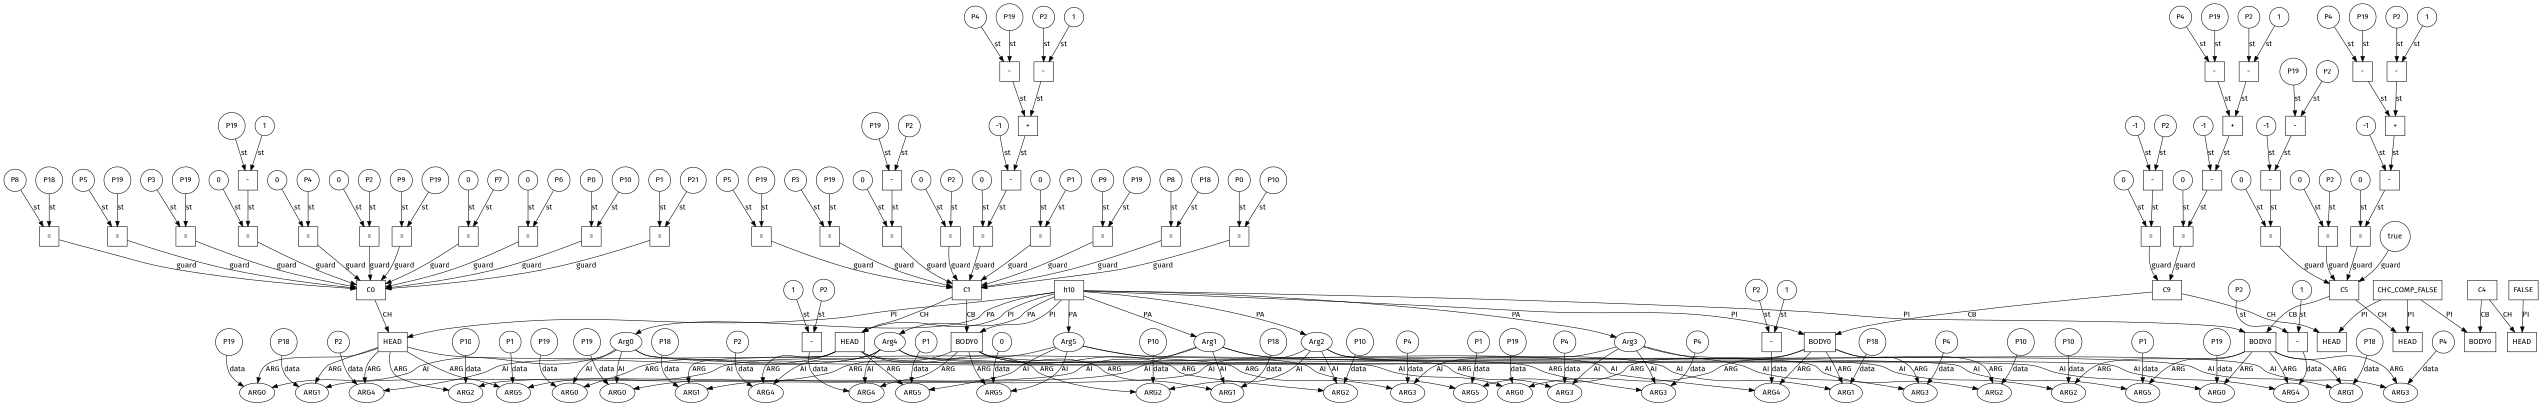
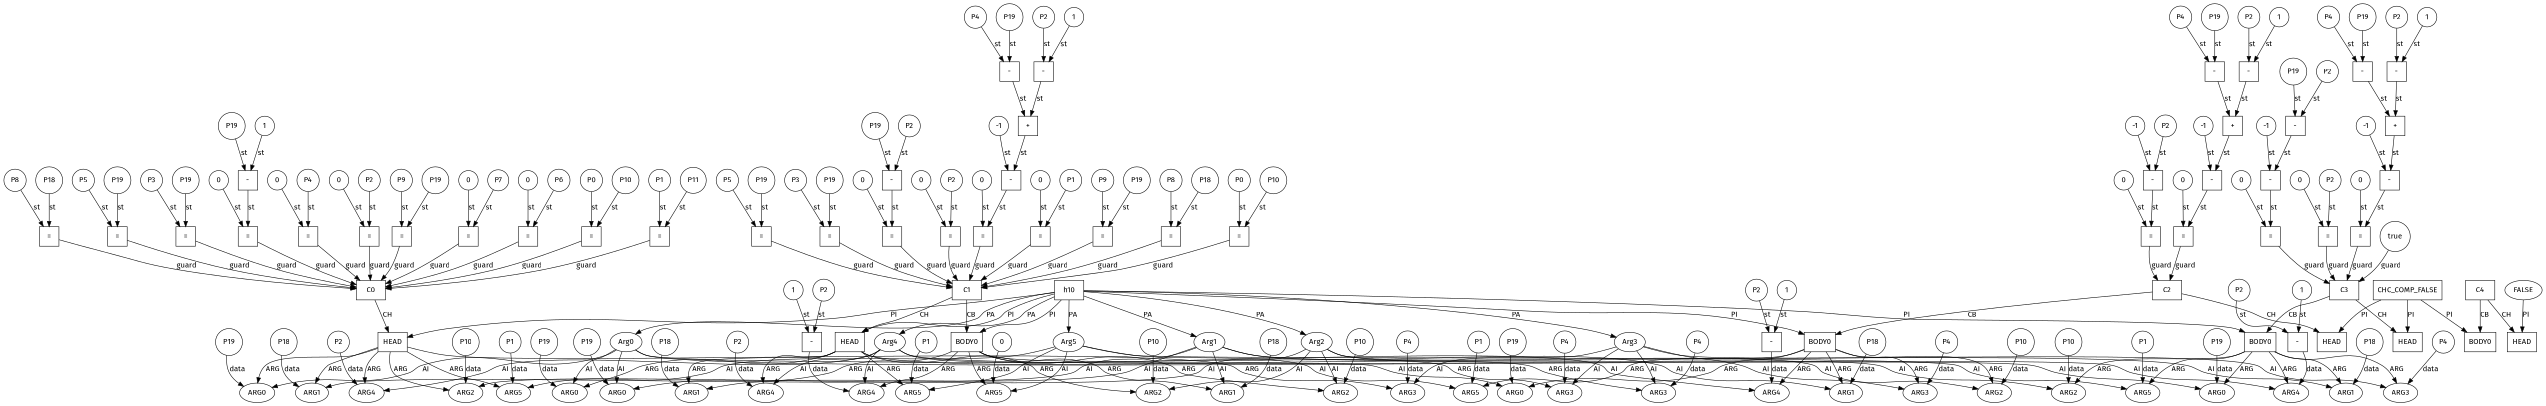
node "P21": label "P21" -> "P11"
node "C9": label "C9" -> "C2"
node "C5": label "C5" -> "C3"
node "FALSE": shape box -> ellipse
